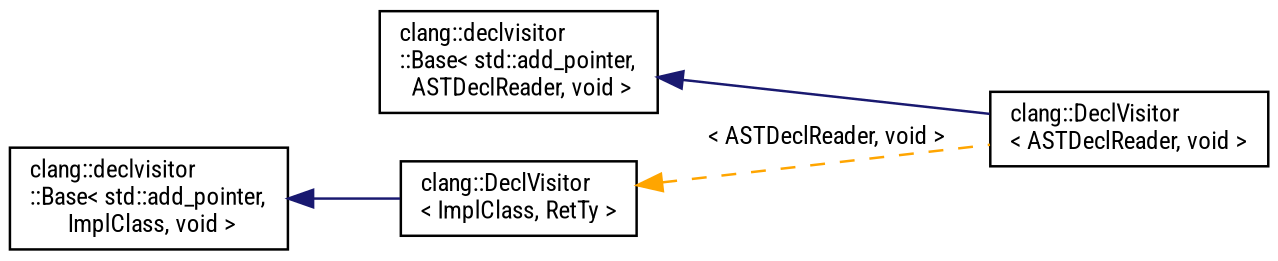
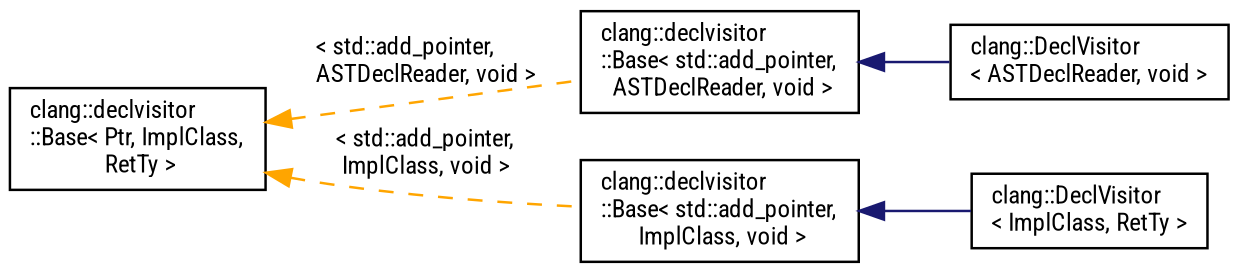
node "clang::declvisitor ::Base< Ptr, ImplClass, RetTy >": added
edge "clang::DeclVisitor < ASTDeclReader, void >" -> "clang::DeclVisitor < ImplClass, RetTy >": removed, label "< ASTDeclReader, void >"
